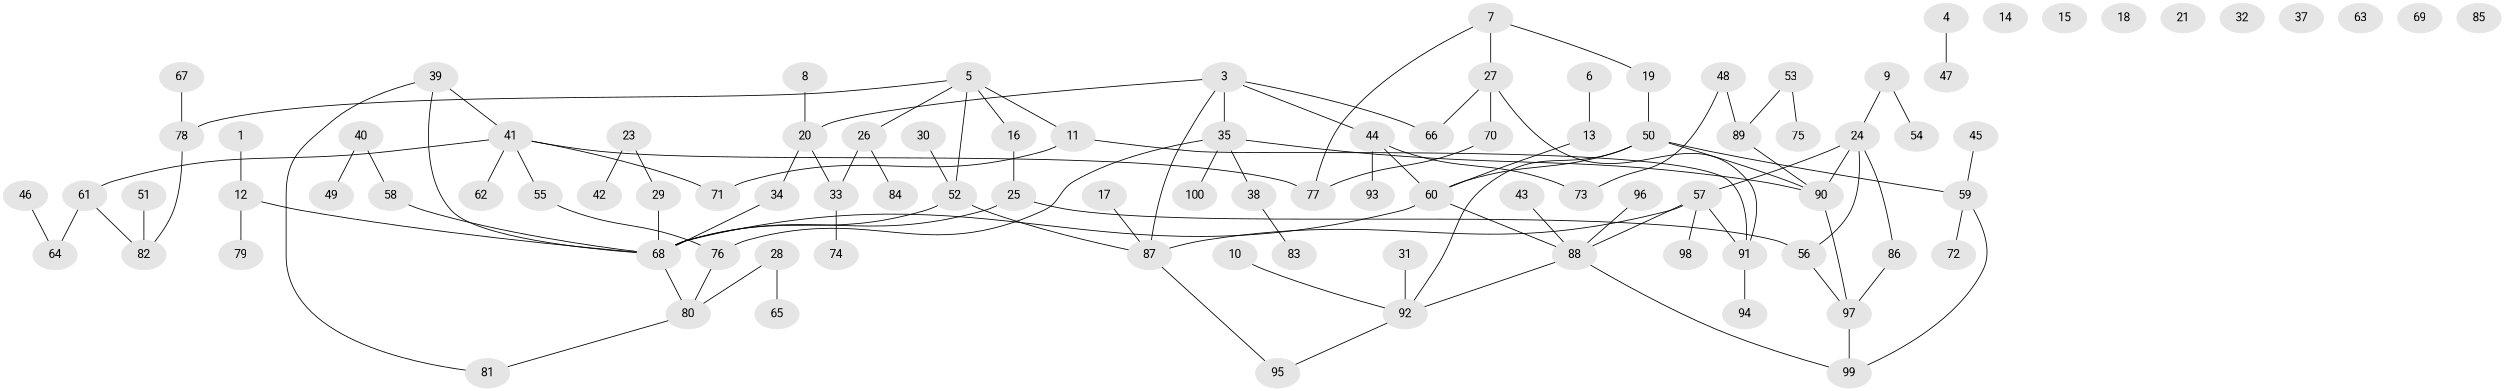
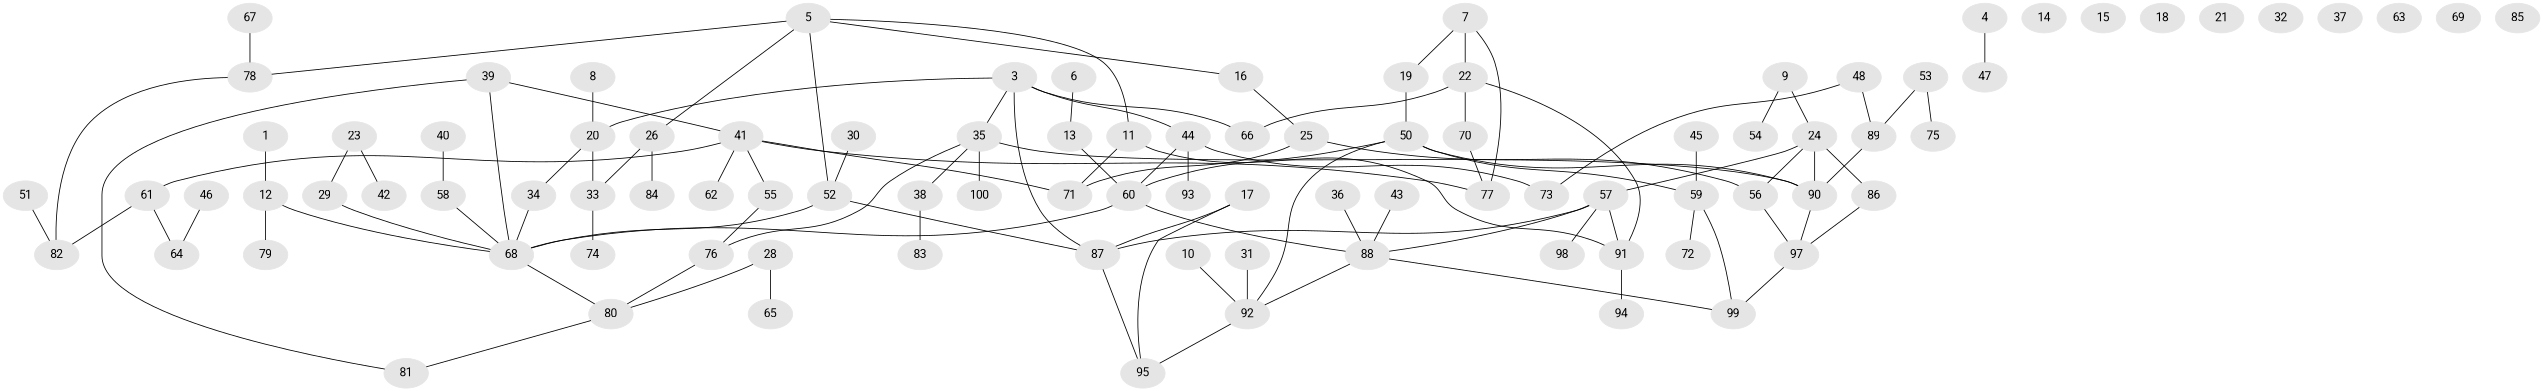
node "27": label "27" -> "22"
node "49": removed
node "96": label "96" -> "36"
edge "25" -- "68": now "25" -- "71"
edge "17" -- "95": added
